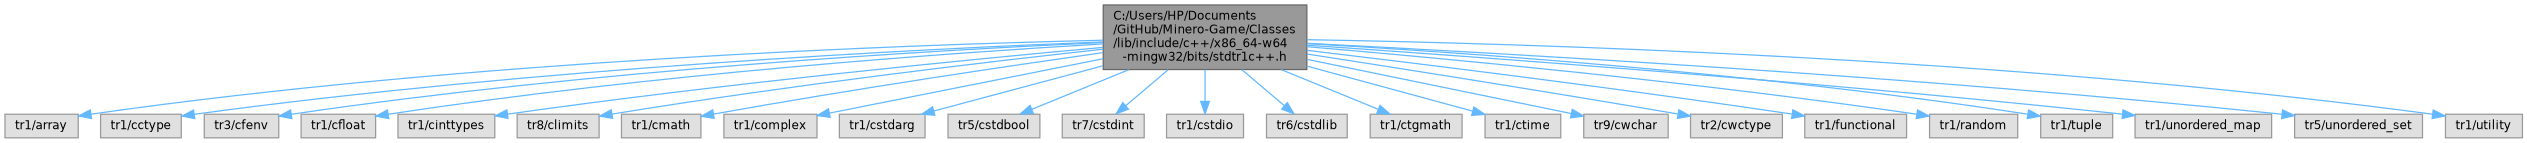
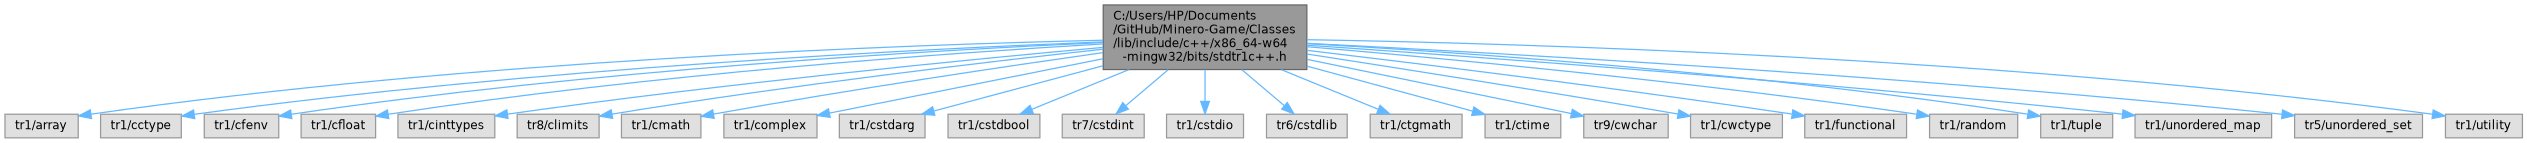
node "tr3/cfenv": label "tr3/cfenv" -> "tr1/cfenv"
node "tr5/cstdbool": label "tr5/cstdbool" -> "tr1/cstdbool"
node "tr2/cwctype": label "tr2/cwctype" -> "tr1/cwctype"
